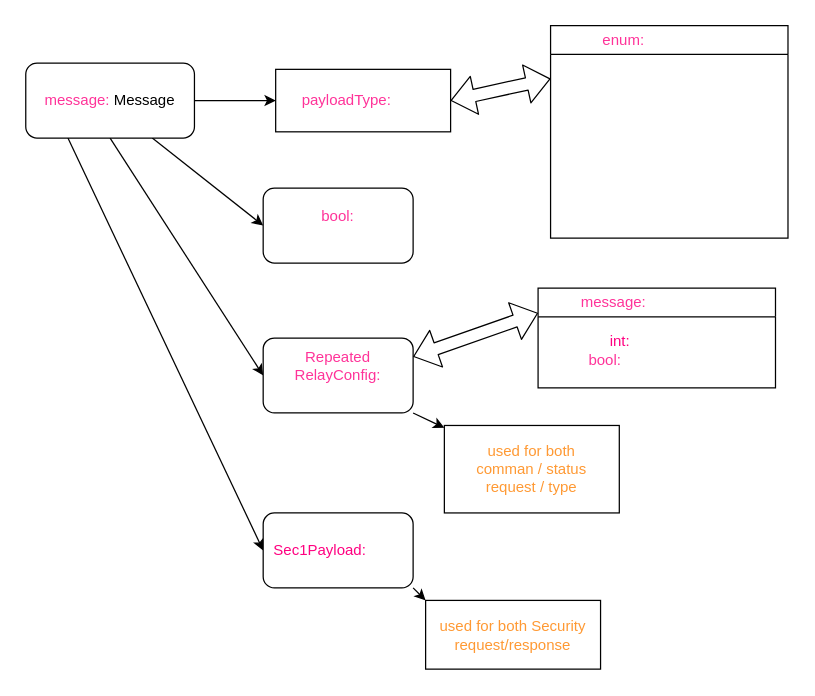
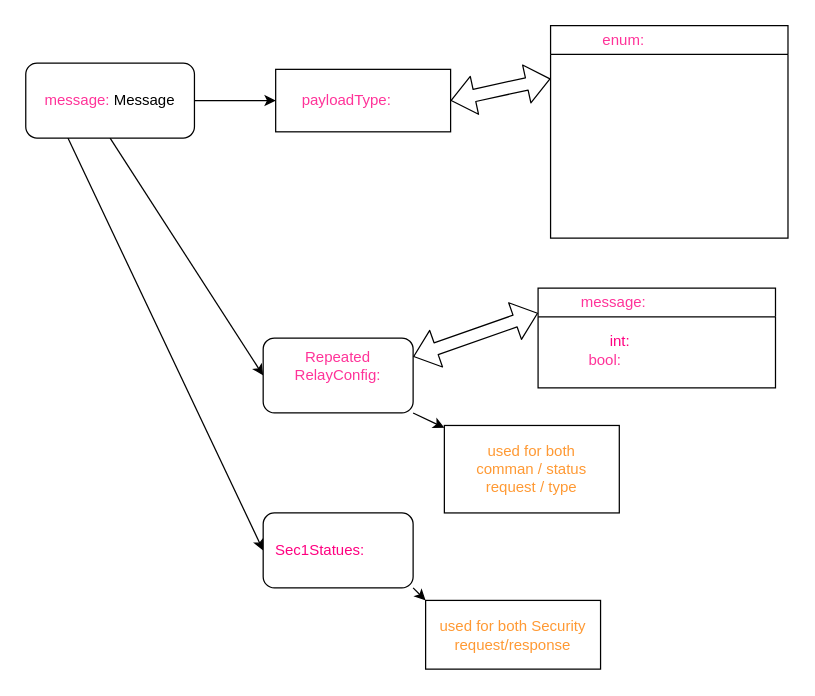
edge "message: Message" -> "bool: aliveResponse": removed
node "bool: aliveResponse": removed
node "Sec1Payload: sec1": label "Sec1Payload: sec1" -> "Sec1Statues: sec1"
